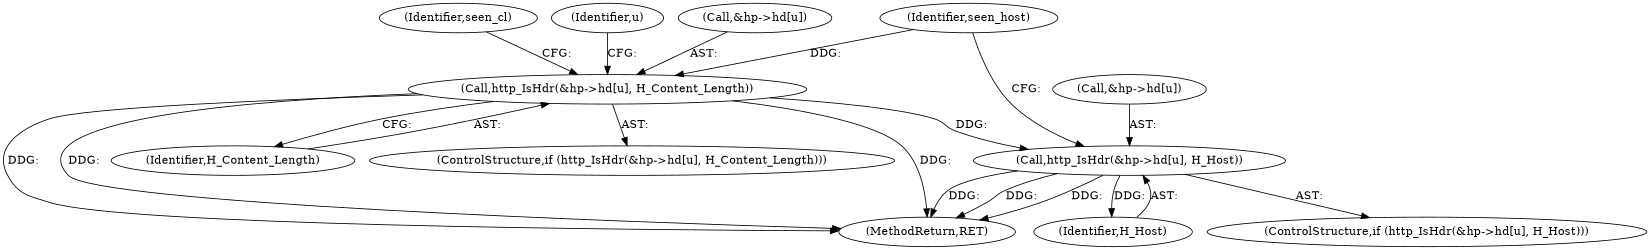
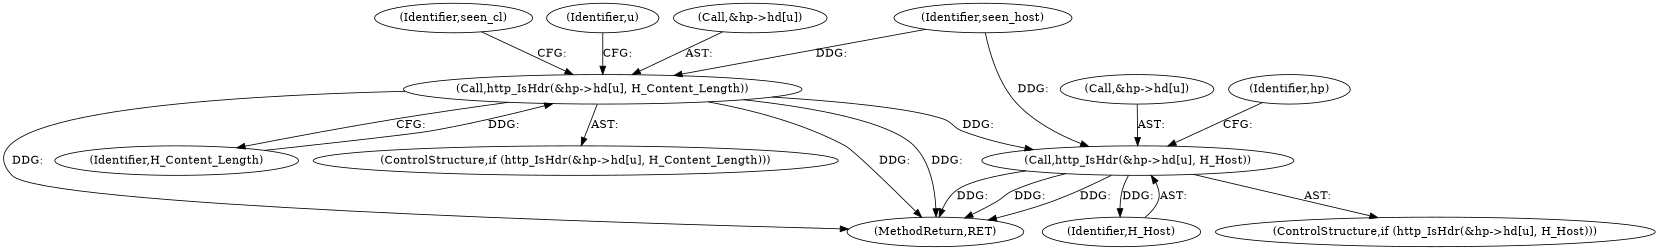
edge "(Identifier,seen_host)" -> "(Call,http_IsHdr(&hp->hd[u], H_Host))": label "CFG: " -> "DDG: "
node "(Identifier,hp)": added
edge "(Identifier,H_Content_Length)" -> "(Call,http_IsHdr(&hp->hd[u], H_Content_Length))": label "AST: " -> "DDG: "
